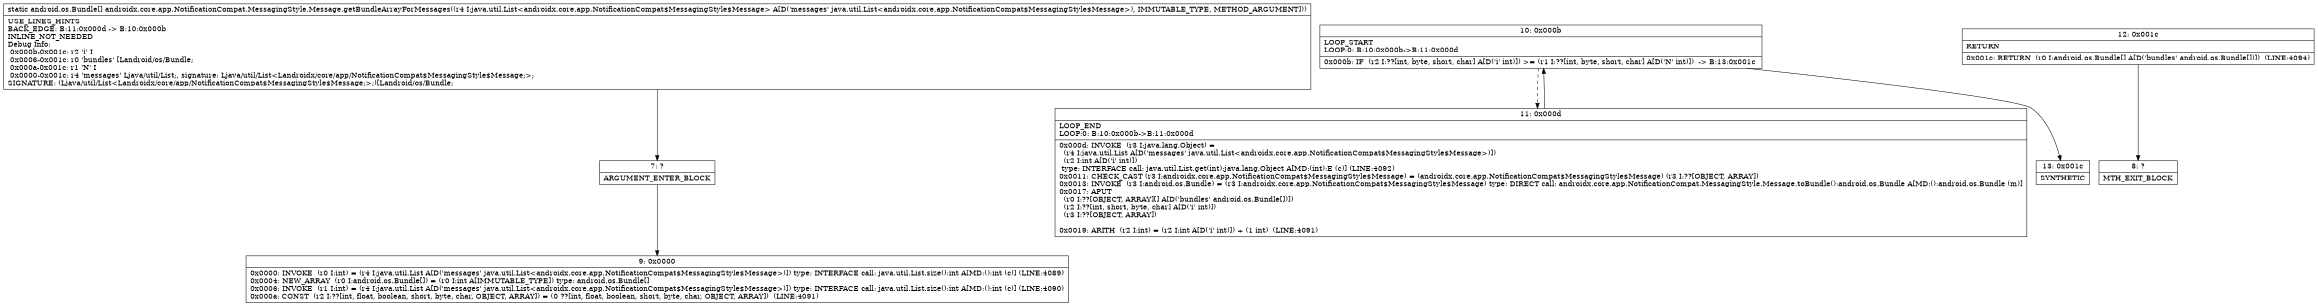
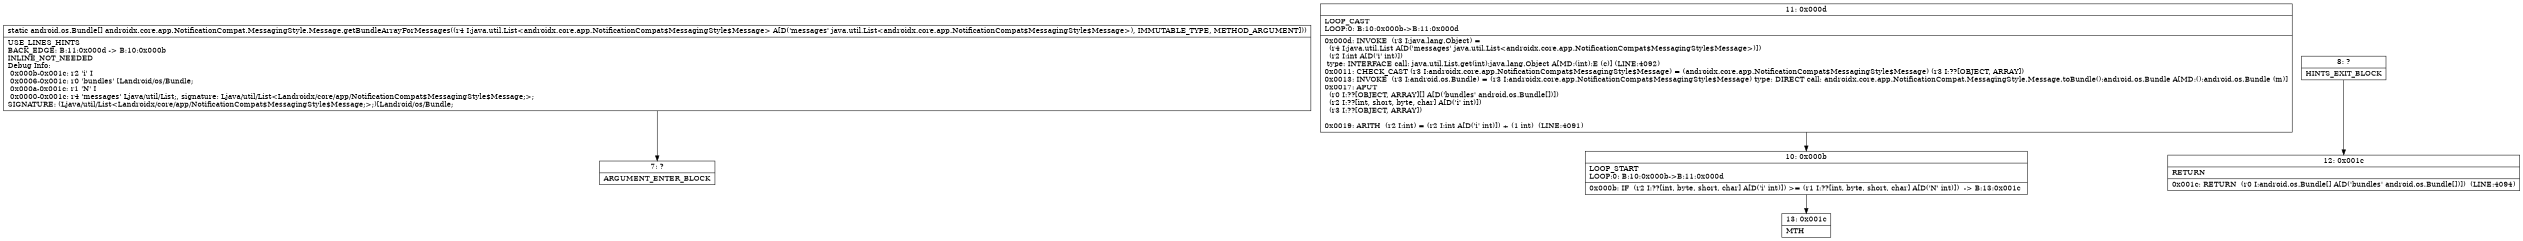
edge "10: 0x000b" -> "11: 0x000d": removed
edge "12: 0x001c" -> "8: ?": reversed
node "11: 0x000d": text "LOOP_END" -> "LOOP_CAST"
node "13: 0x001c": text "SYNTHETIC" -> "MTH"
node "8: ?": text "MTH_EXIT_BLOCK" -> "HINTS_EXIT_BLOCK"
node "9: 0x0000": removed
